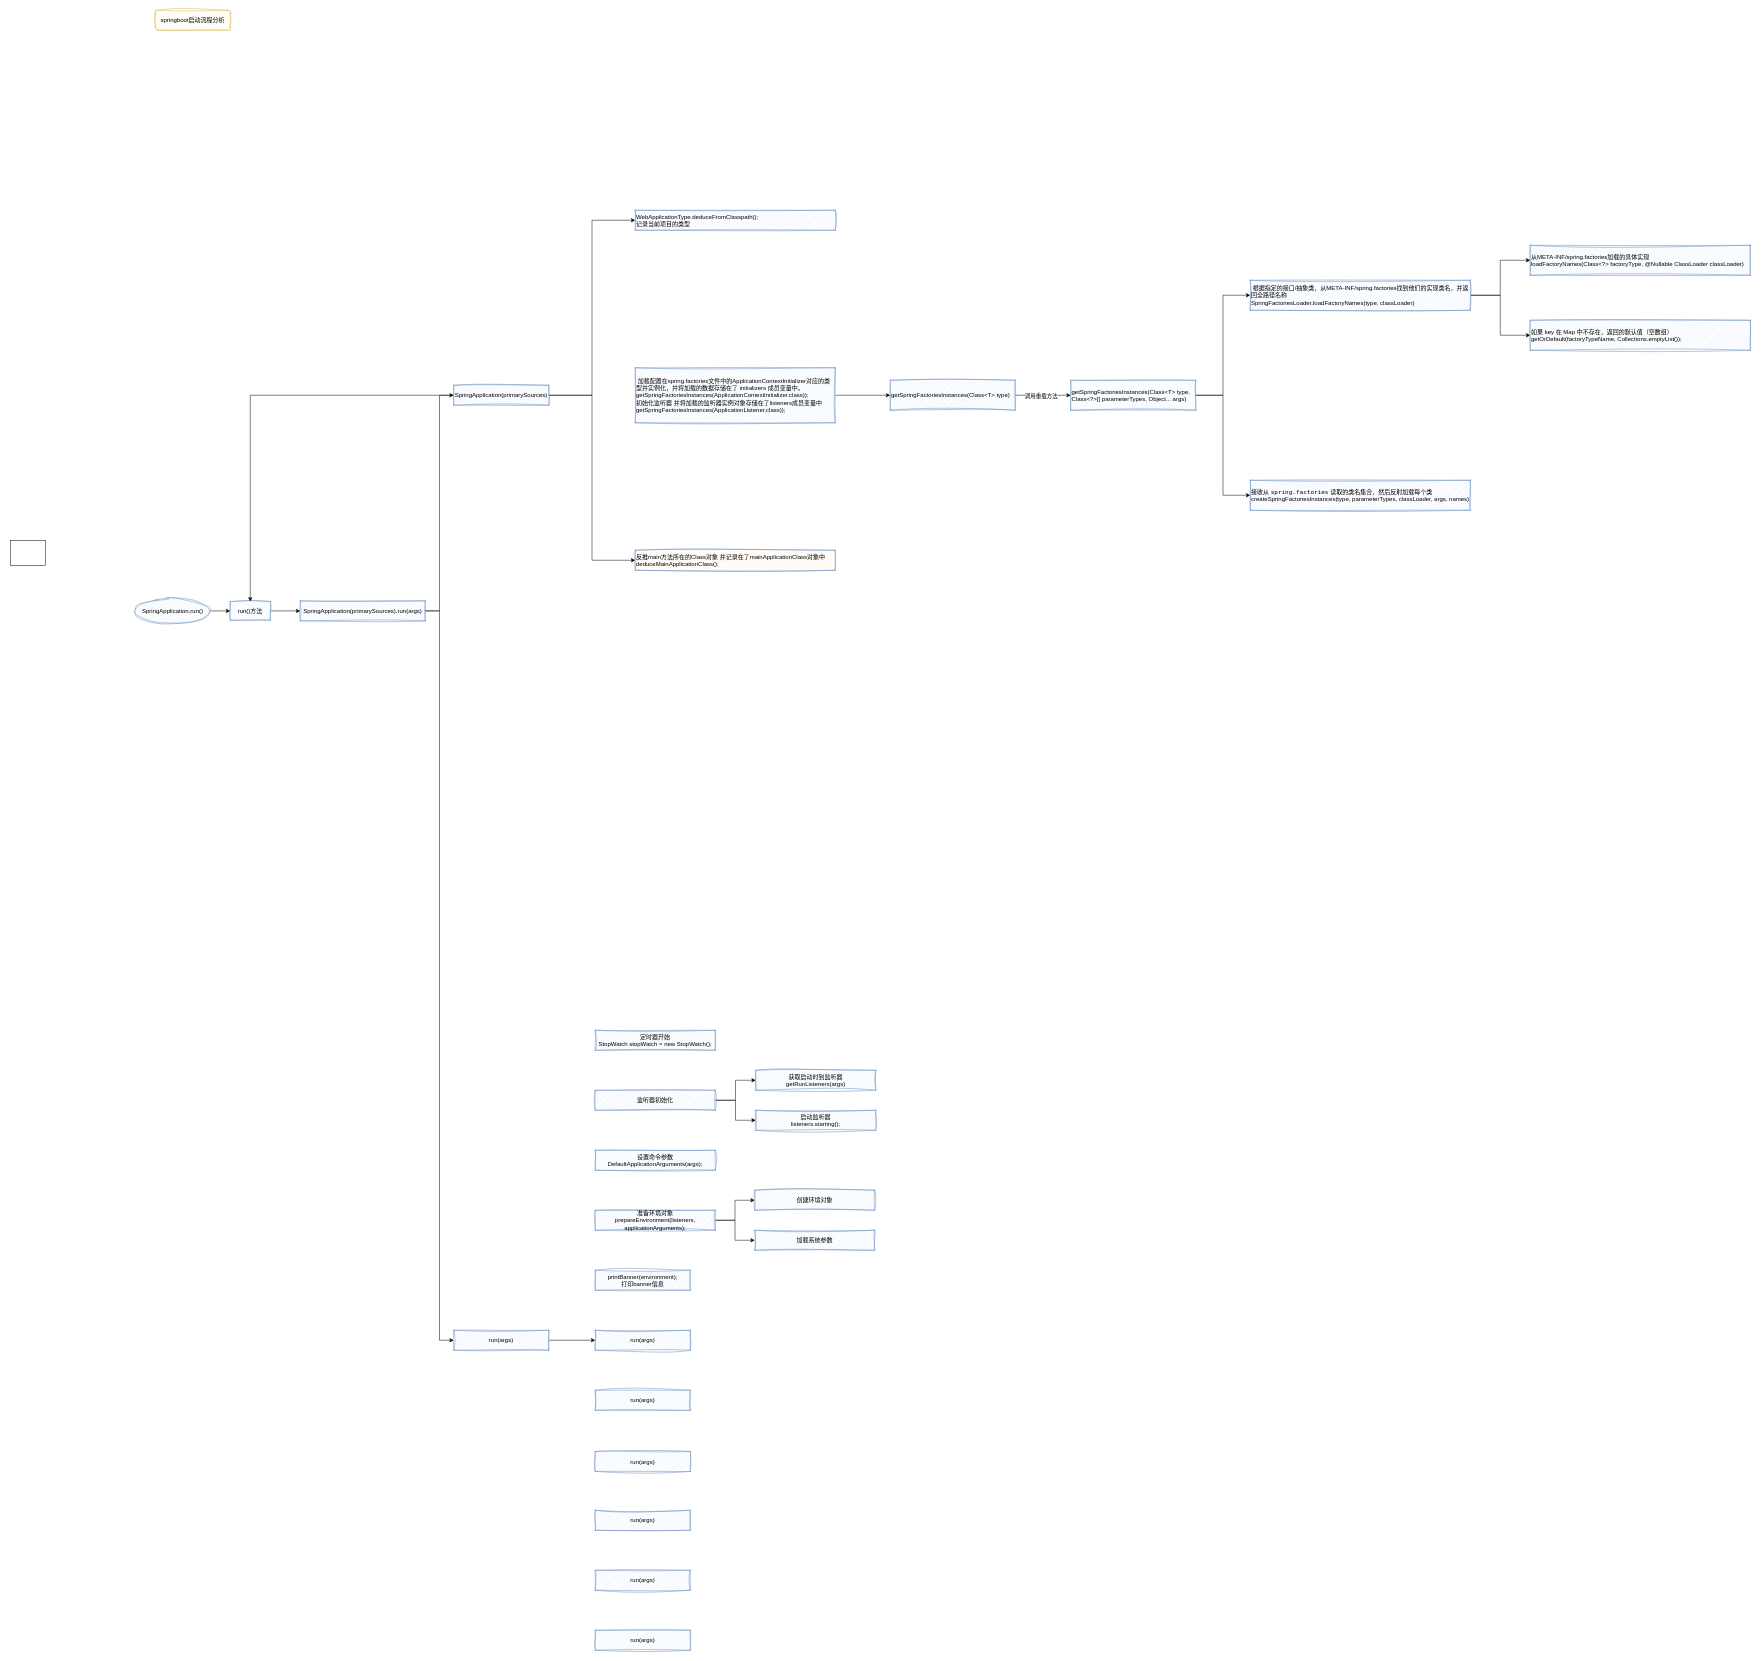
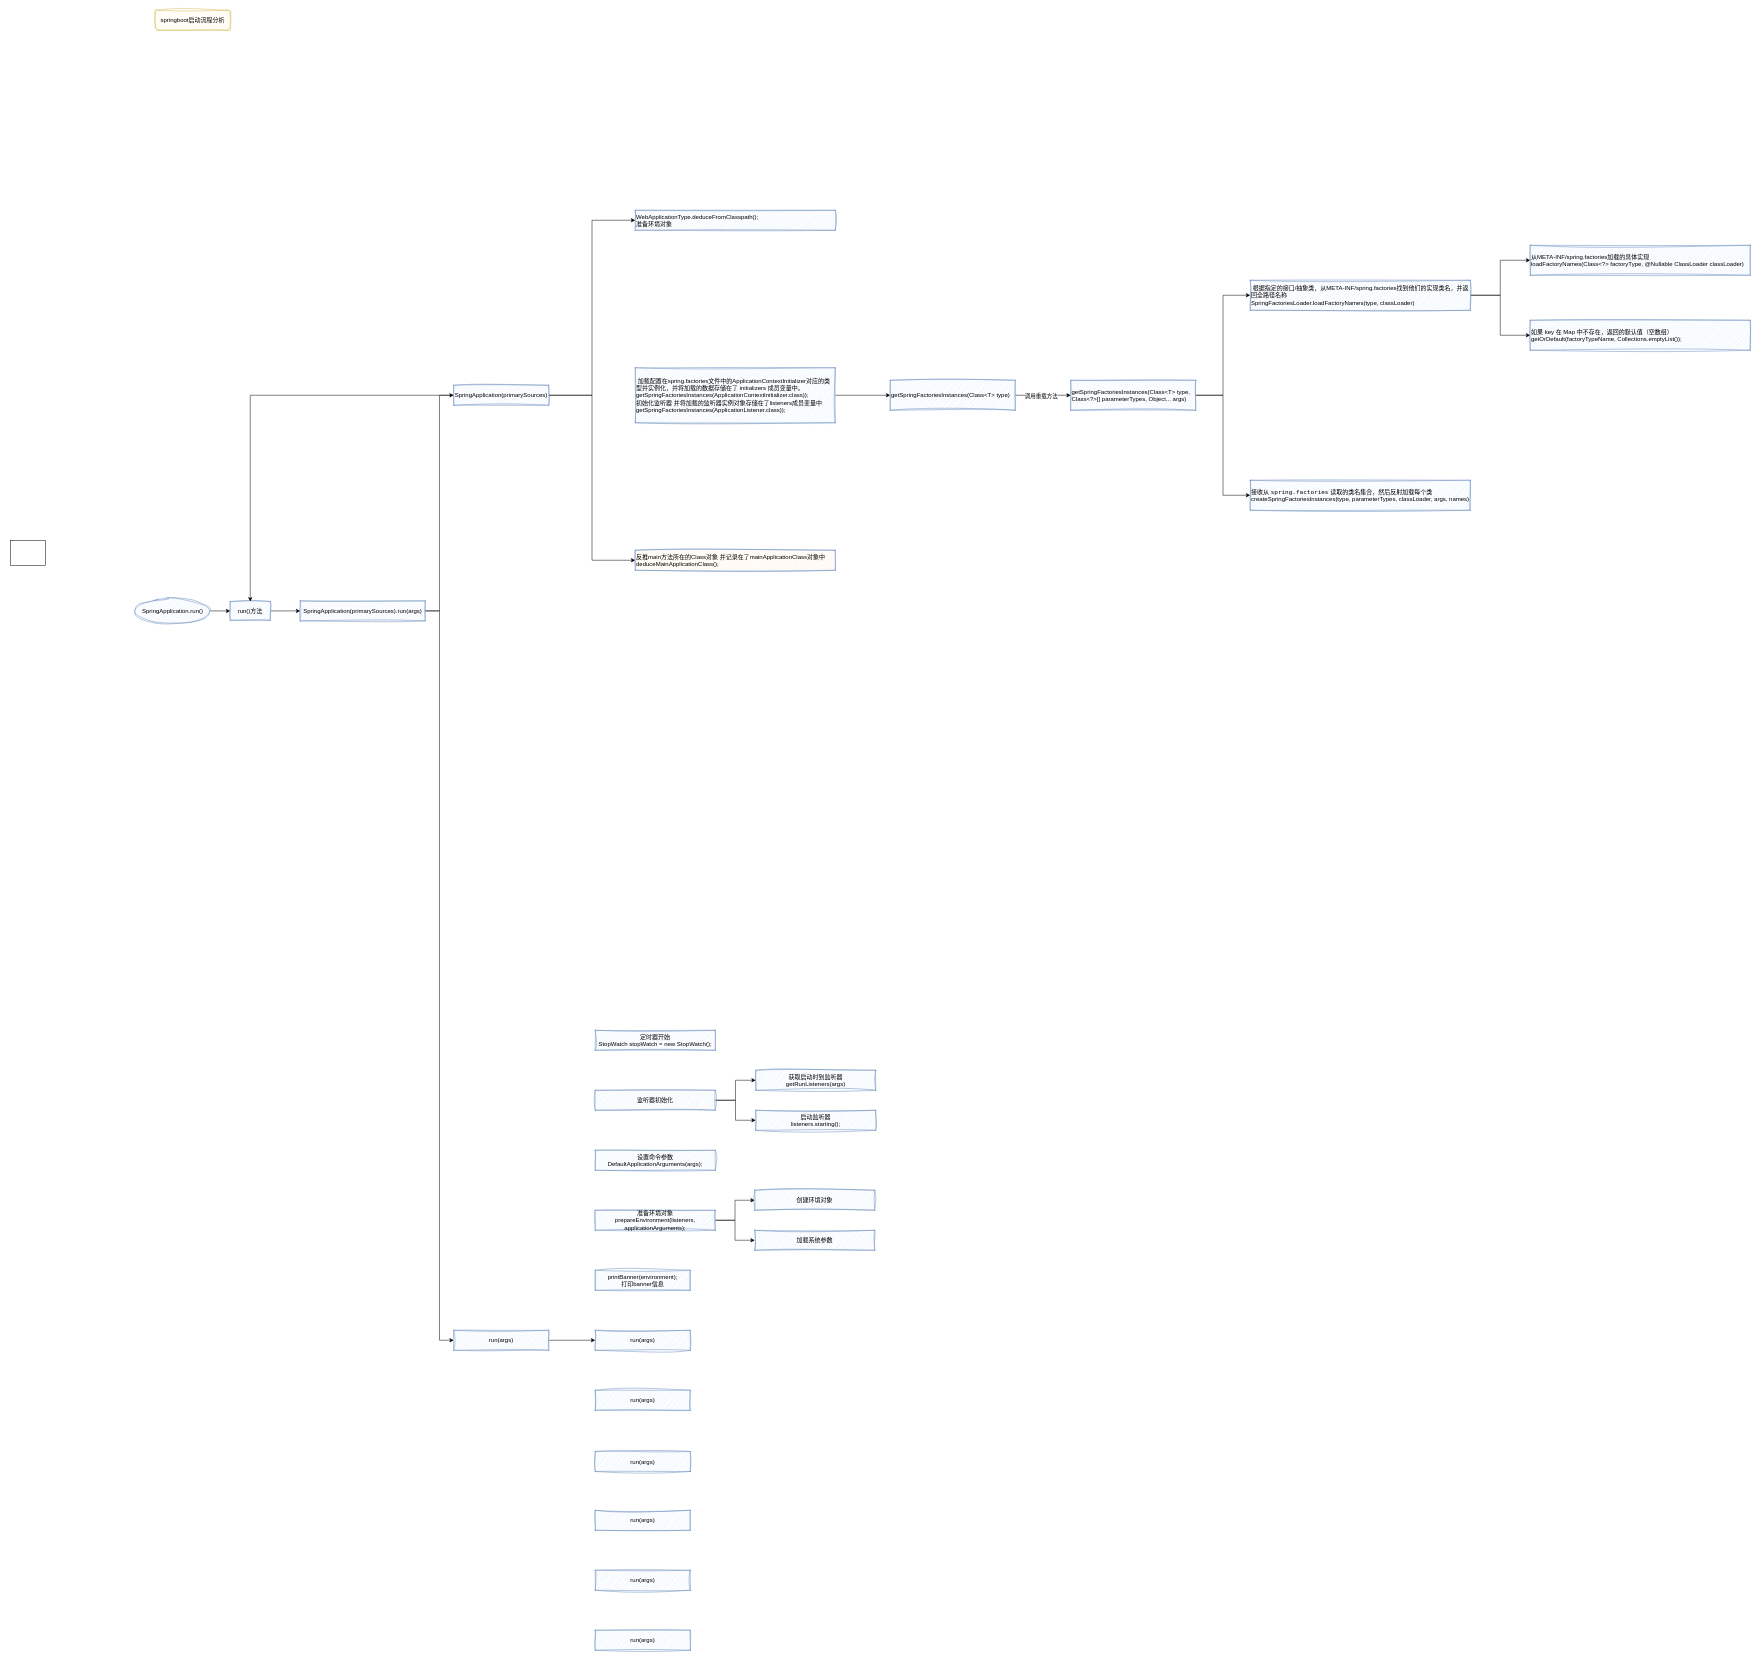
node "WebApplicationType.deduceFromClasspath(); 记录当前项目的类型": label "WebApplicationType.deduceFromClasspath(); 记录当前项目的类型" -> "WebApplicationType.deduceFromClasspath(); 准备环境对象"
